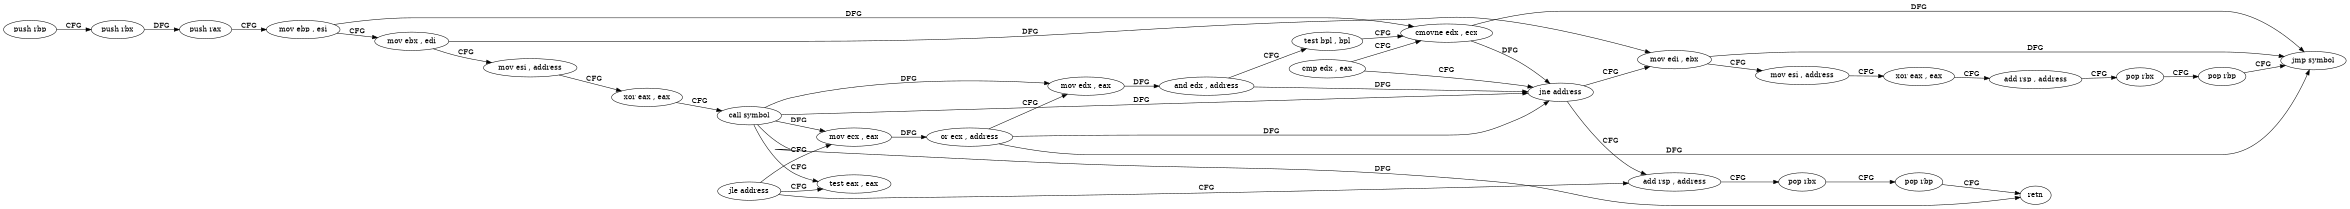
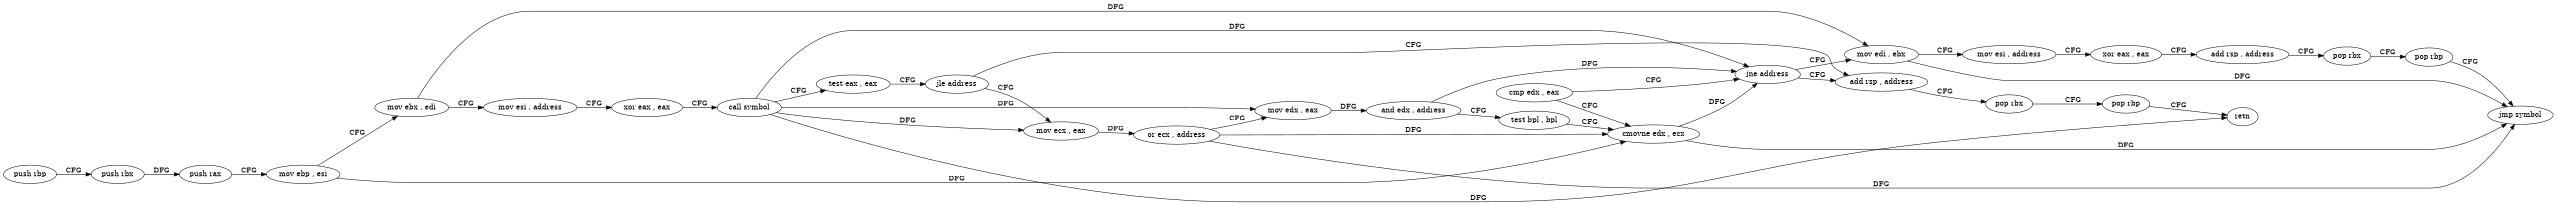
edge "or ecx , address" -> "jne address": now "or ecx , address" -> "cmovne edx , ecx"
edge "jle address" -> "test eax , eax": reversed
